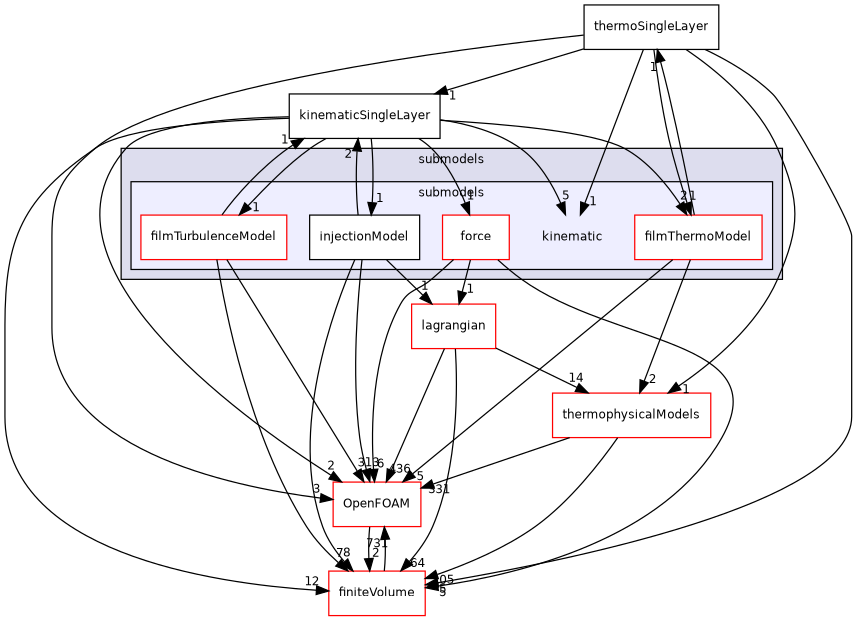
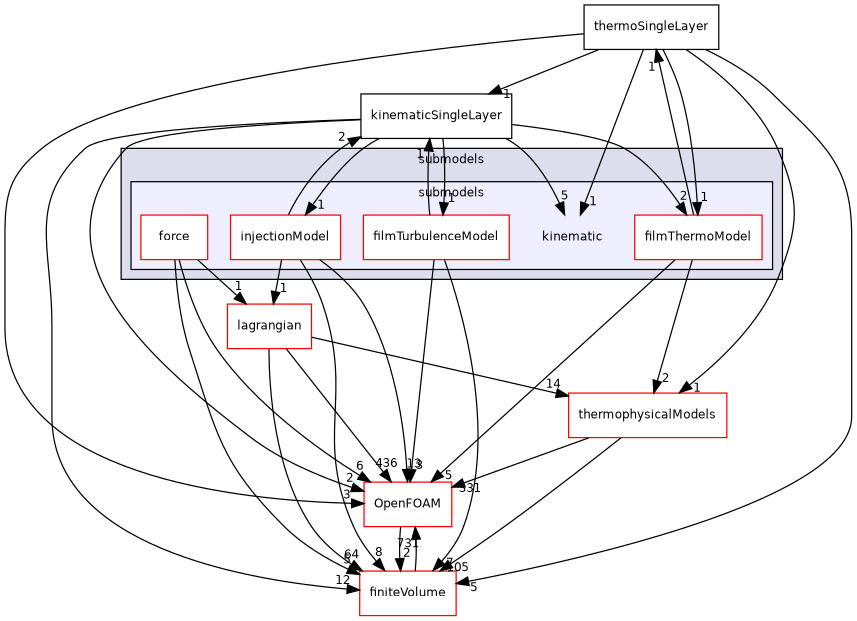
edge "kinematicSingleLayer" -> "force": removed
node "injectionModel": color black -> red
